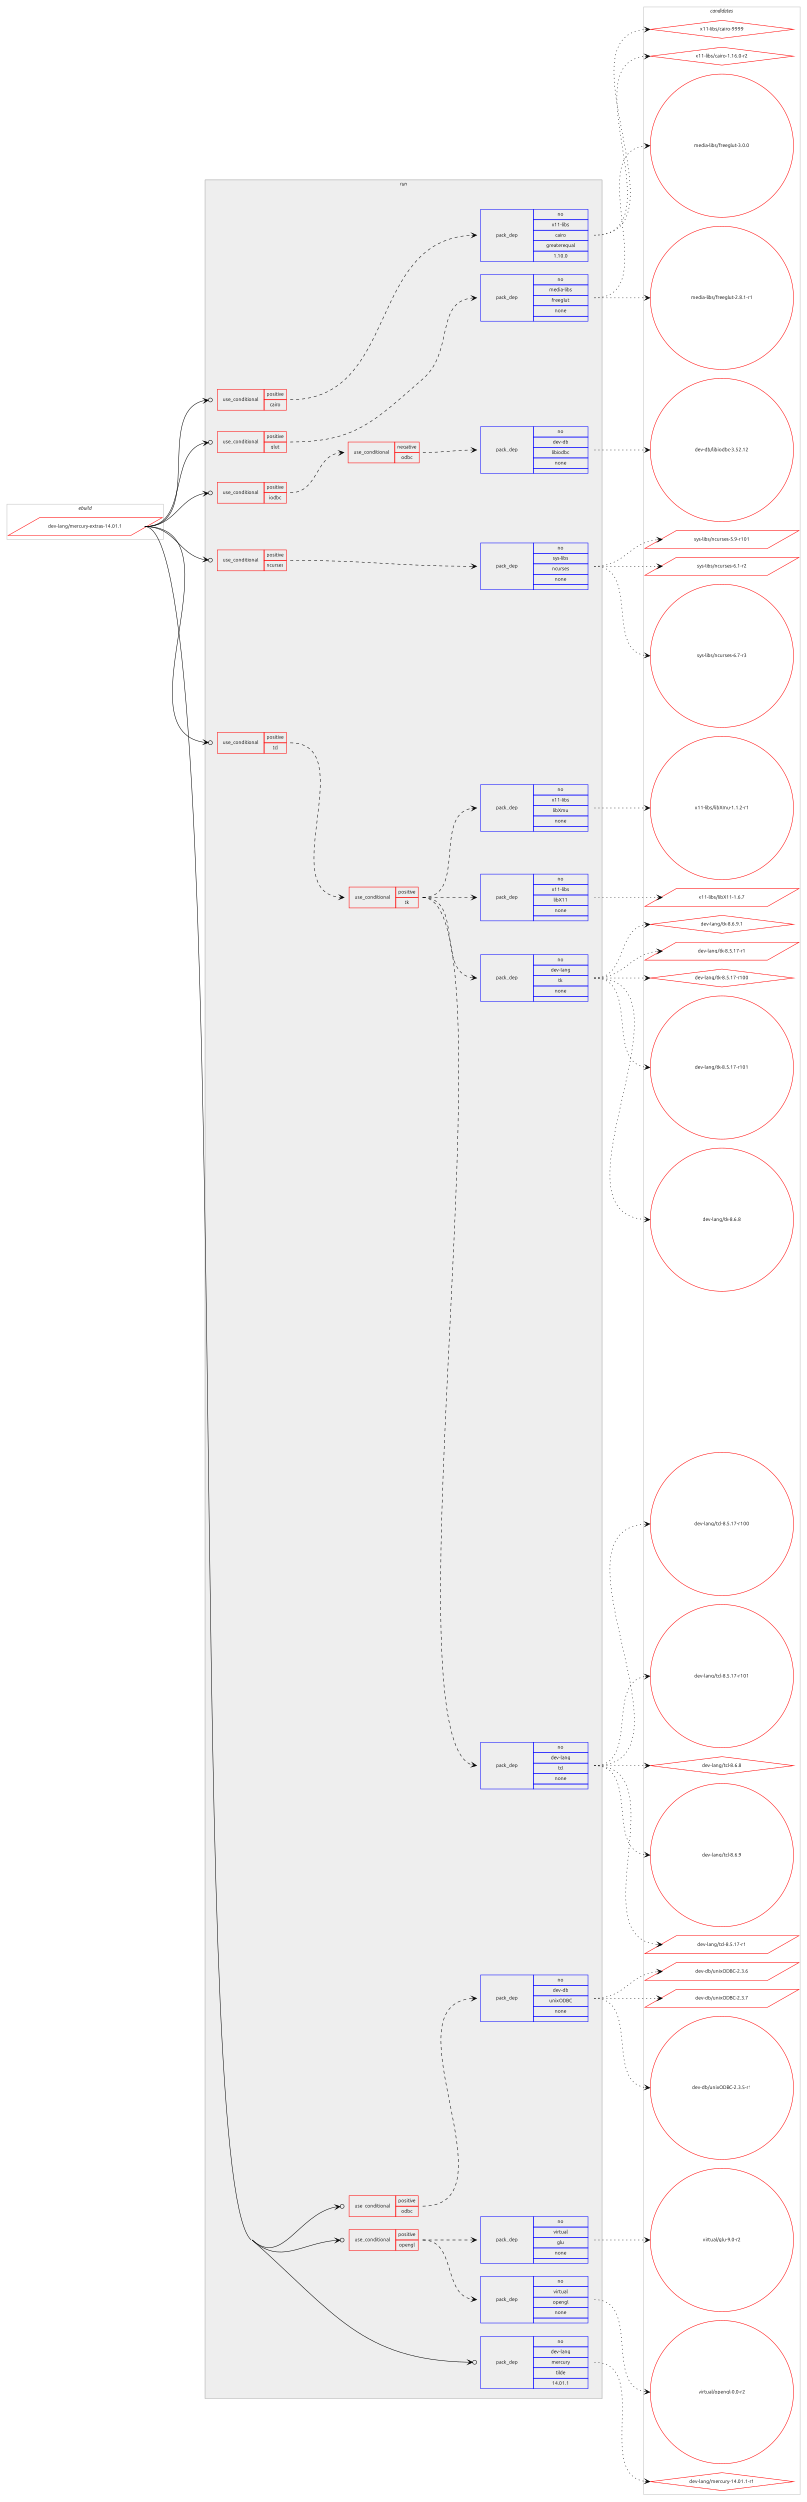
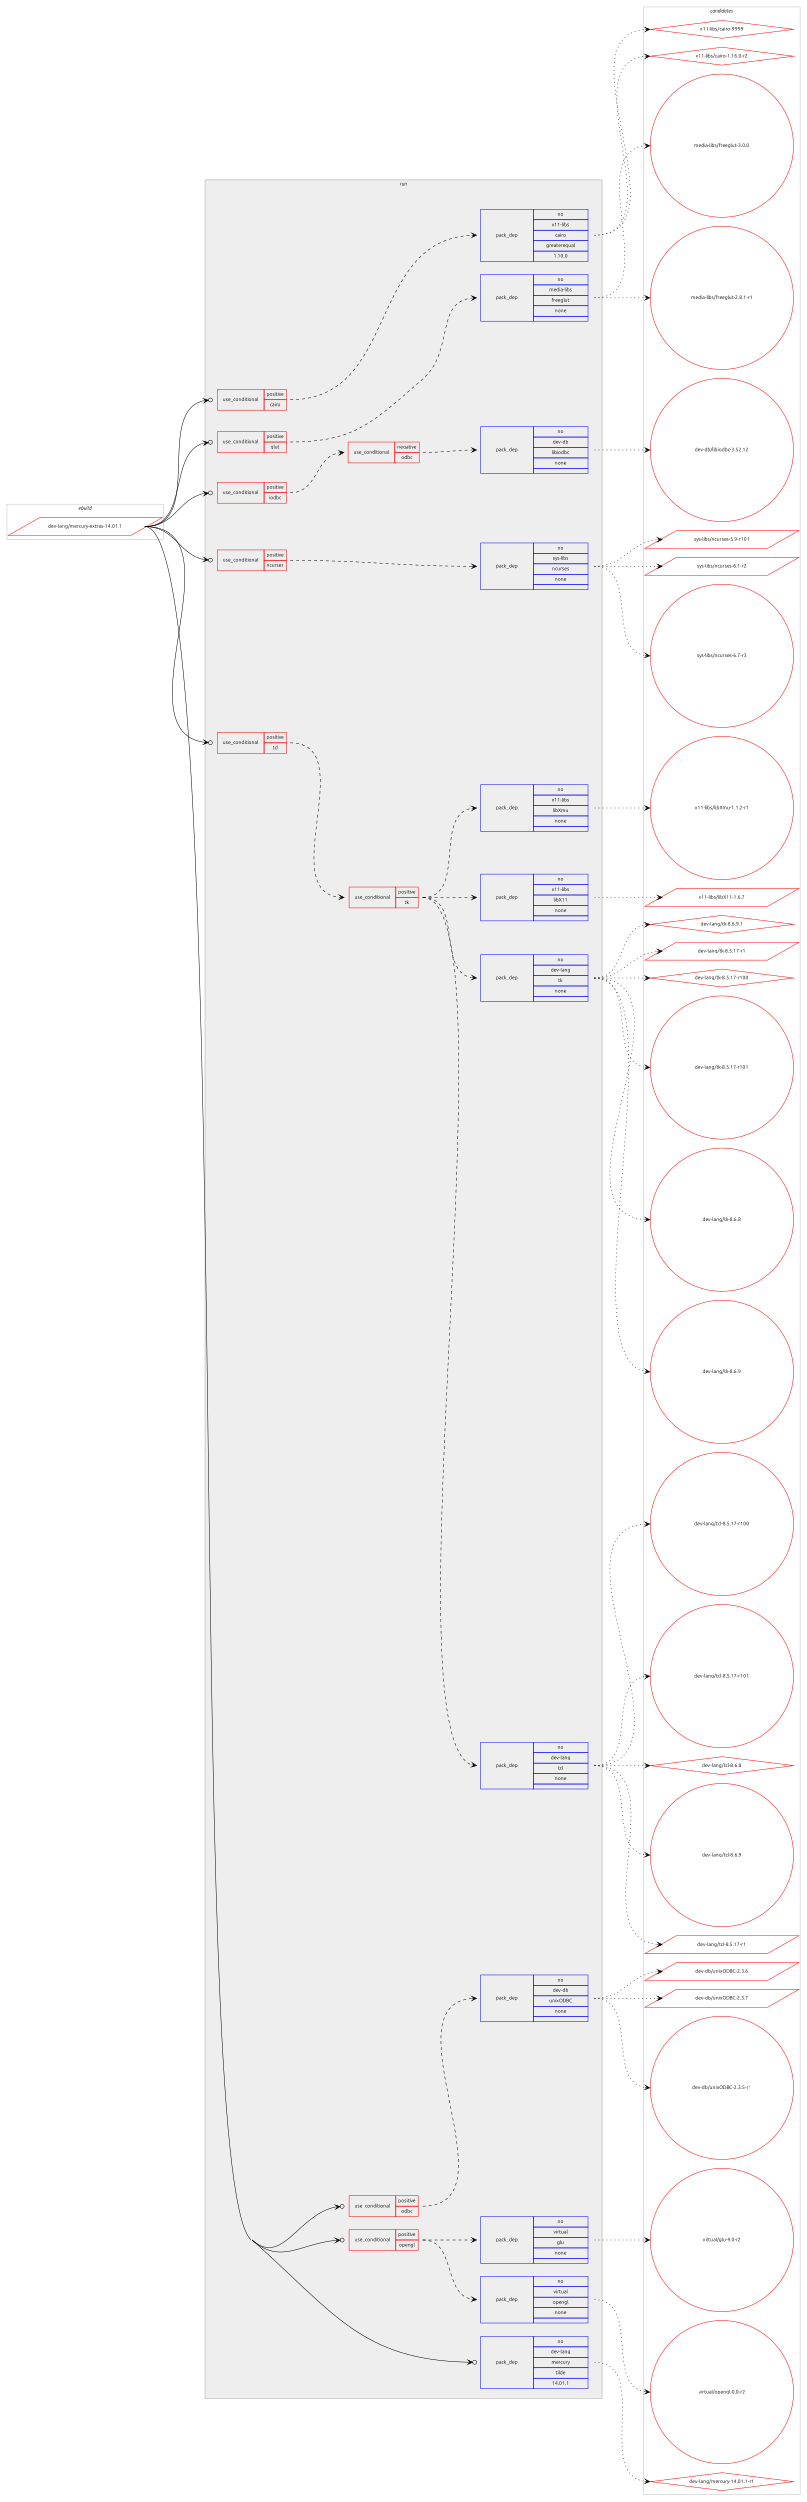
node "dev-lang/tk-8.6.9": added
